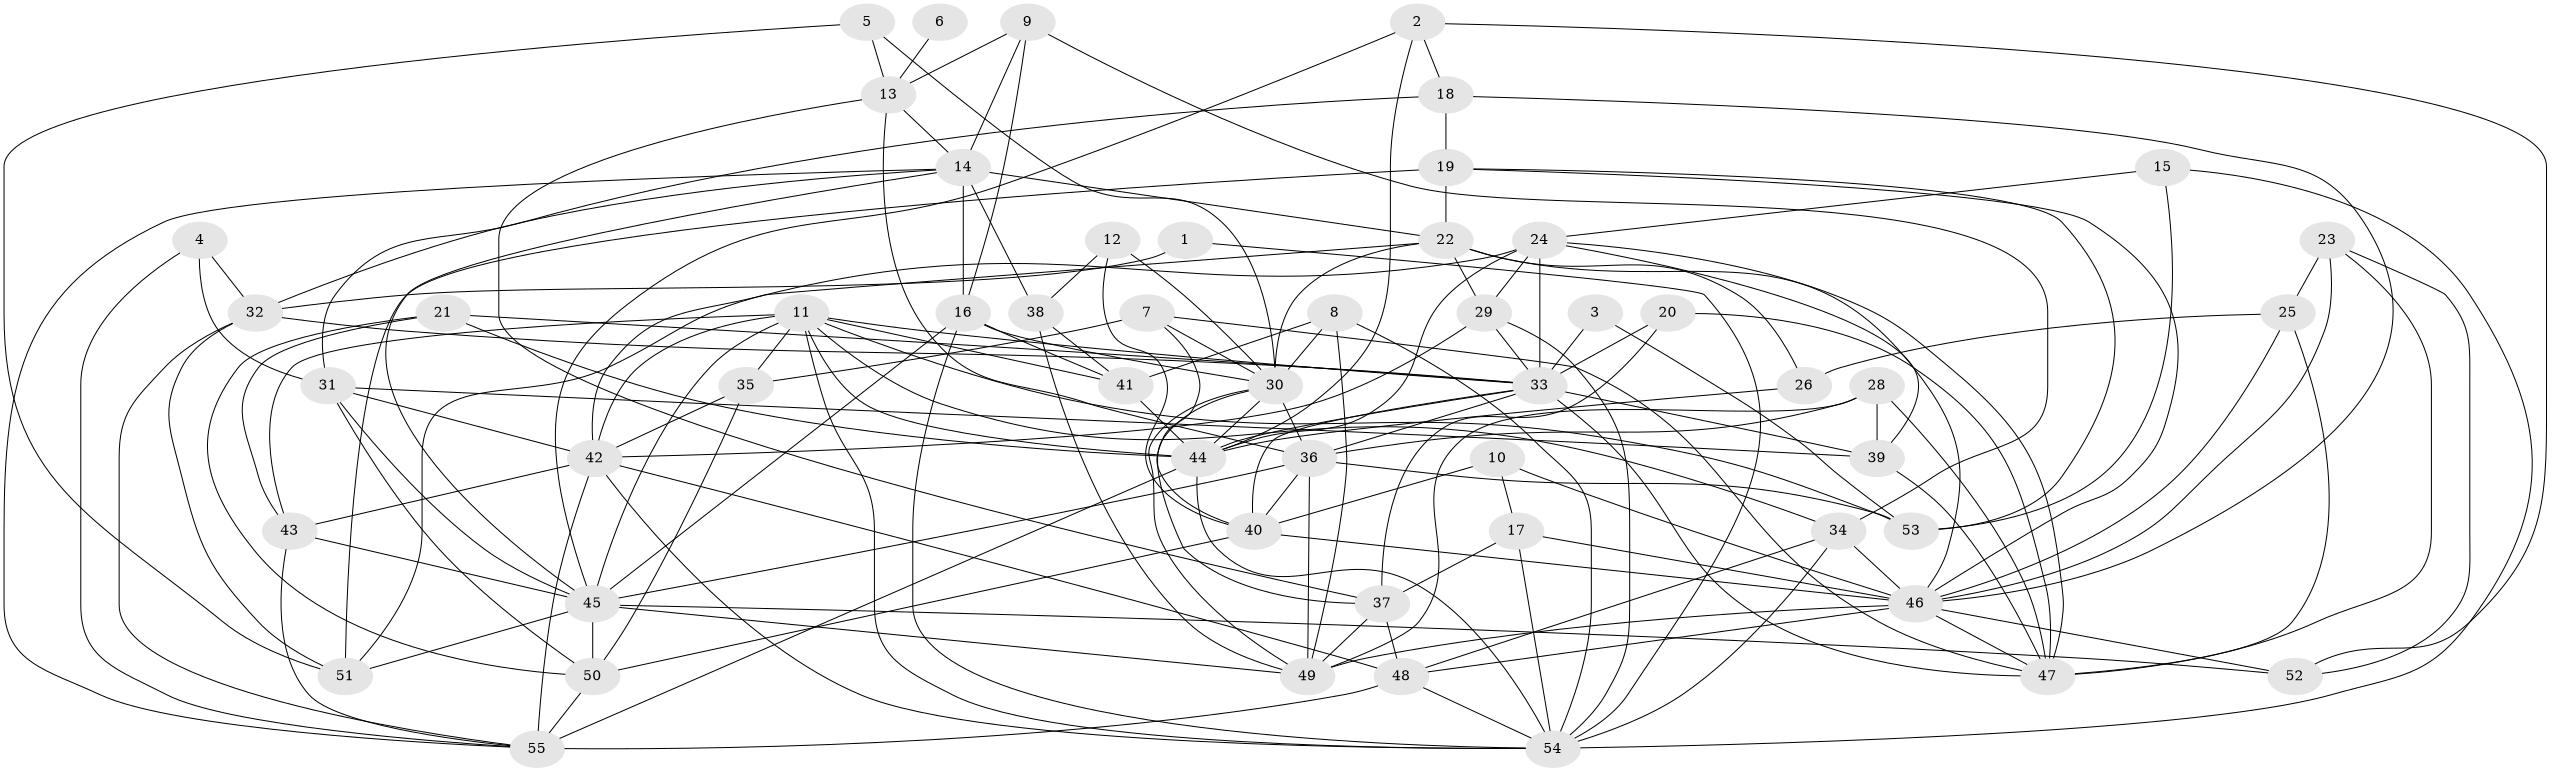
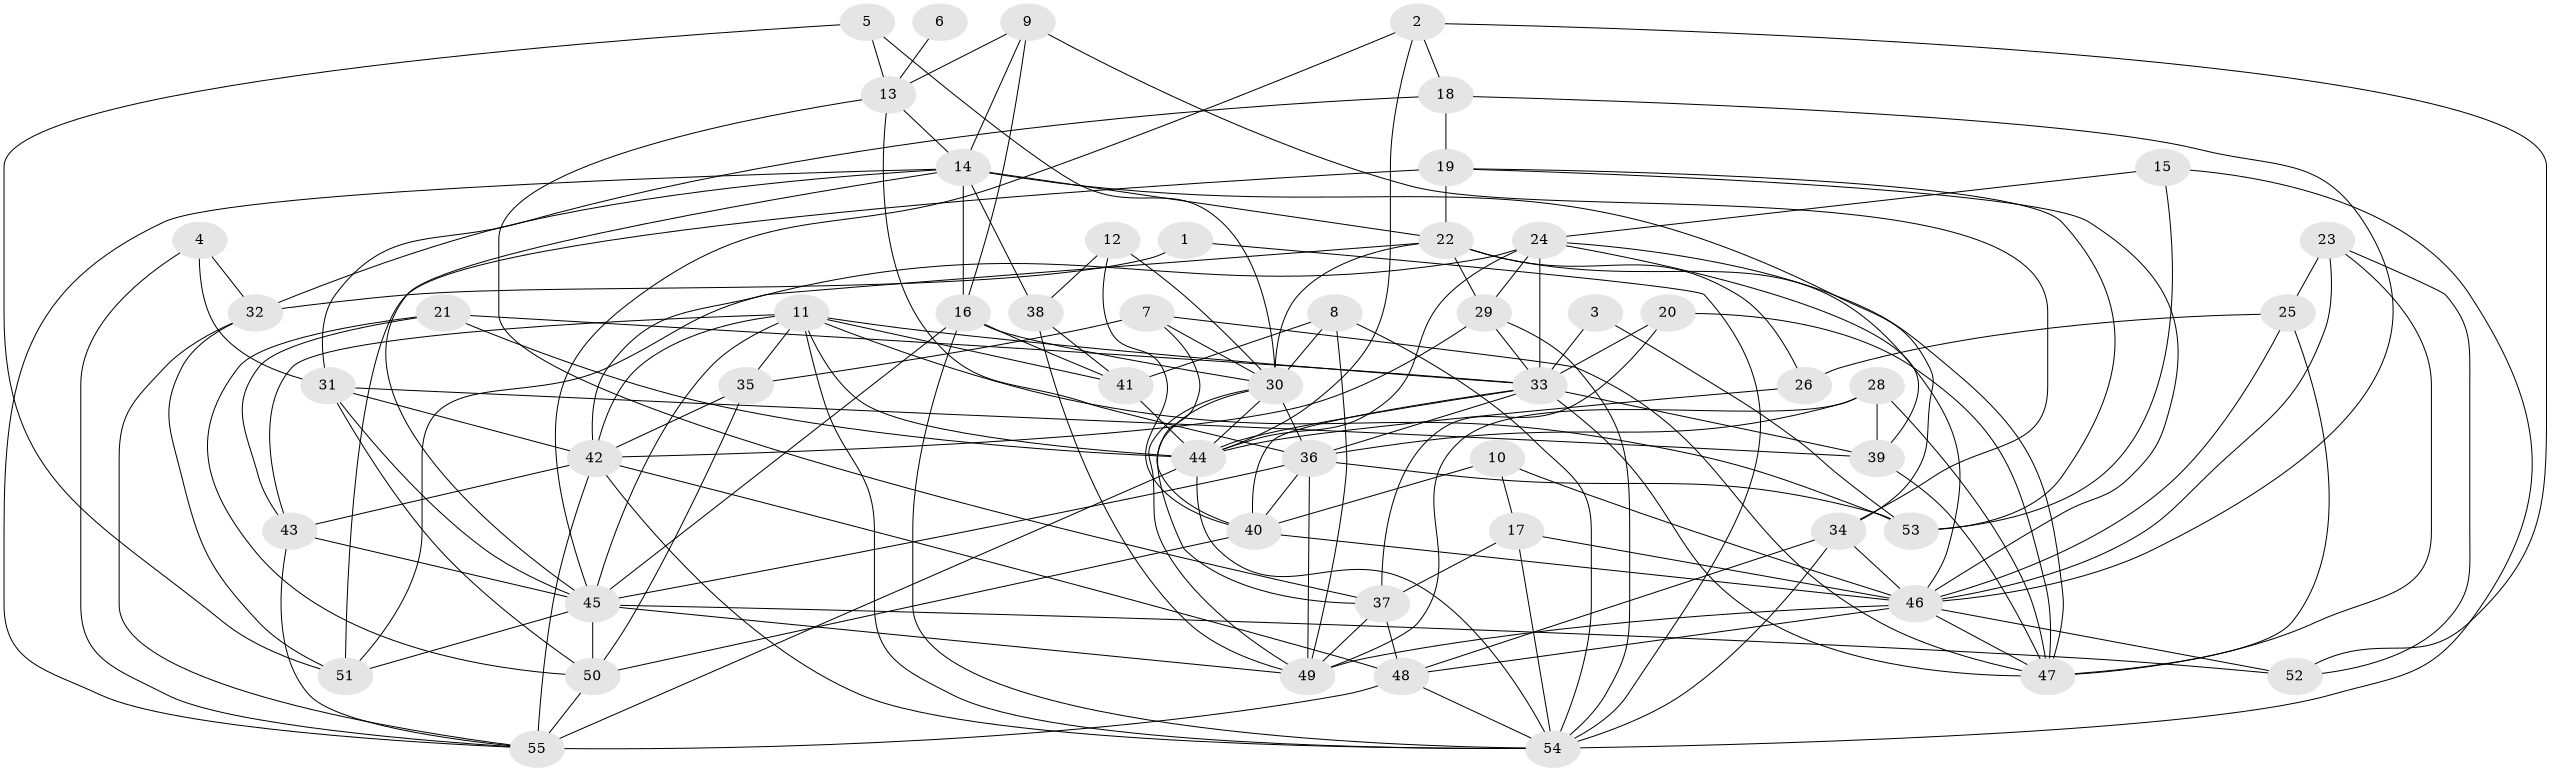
edge "32" -- "33": removed
edge "11" -- "34": now "14" -- "34"
